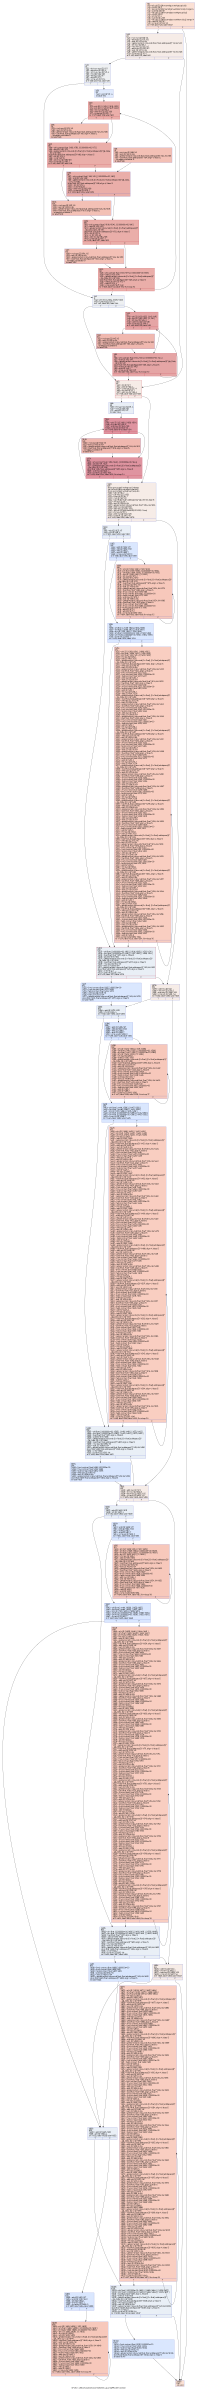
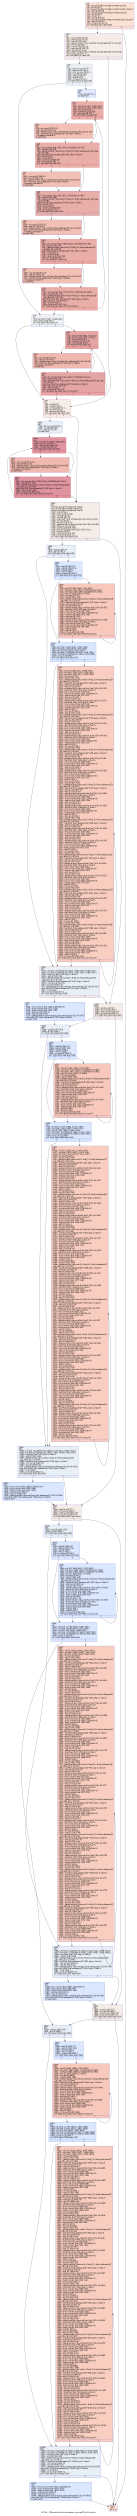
edge "%83:" -> "%104:": now "%83:" -> "%91:"
node "%615:": fillcolor #ed836670 -> #abc8fd70
edge "%817:" -> "%829:": now "%817:" -> "%824:"
node "%864:": added
